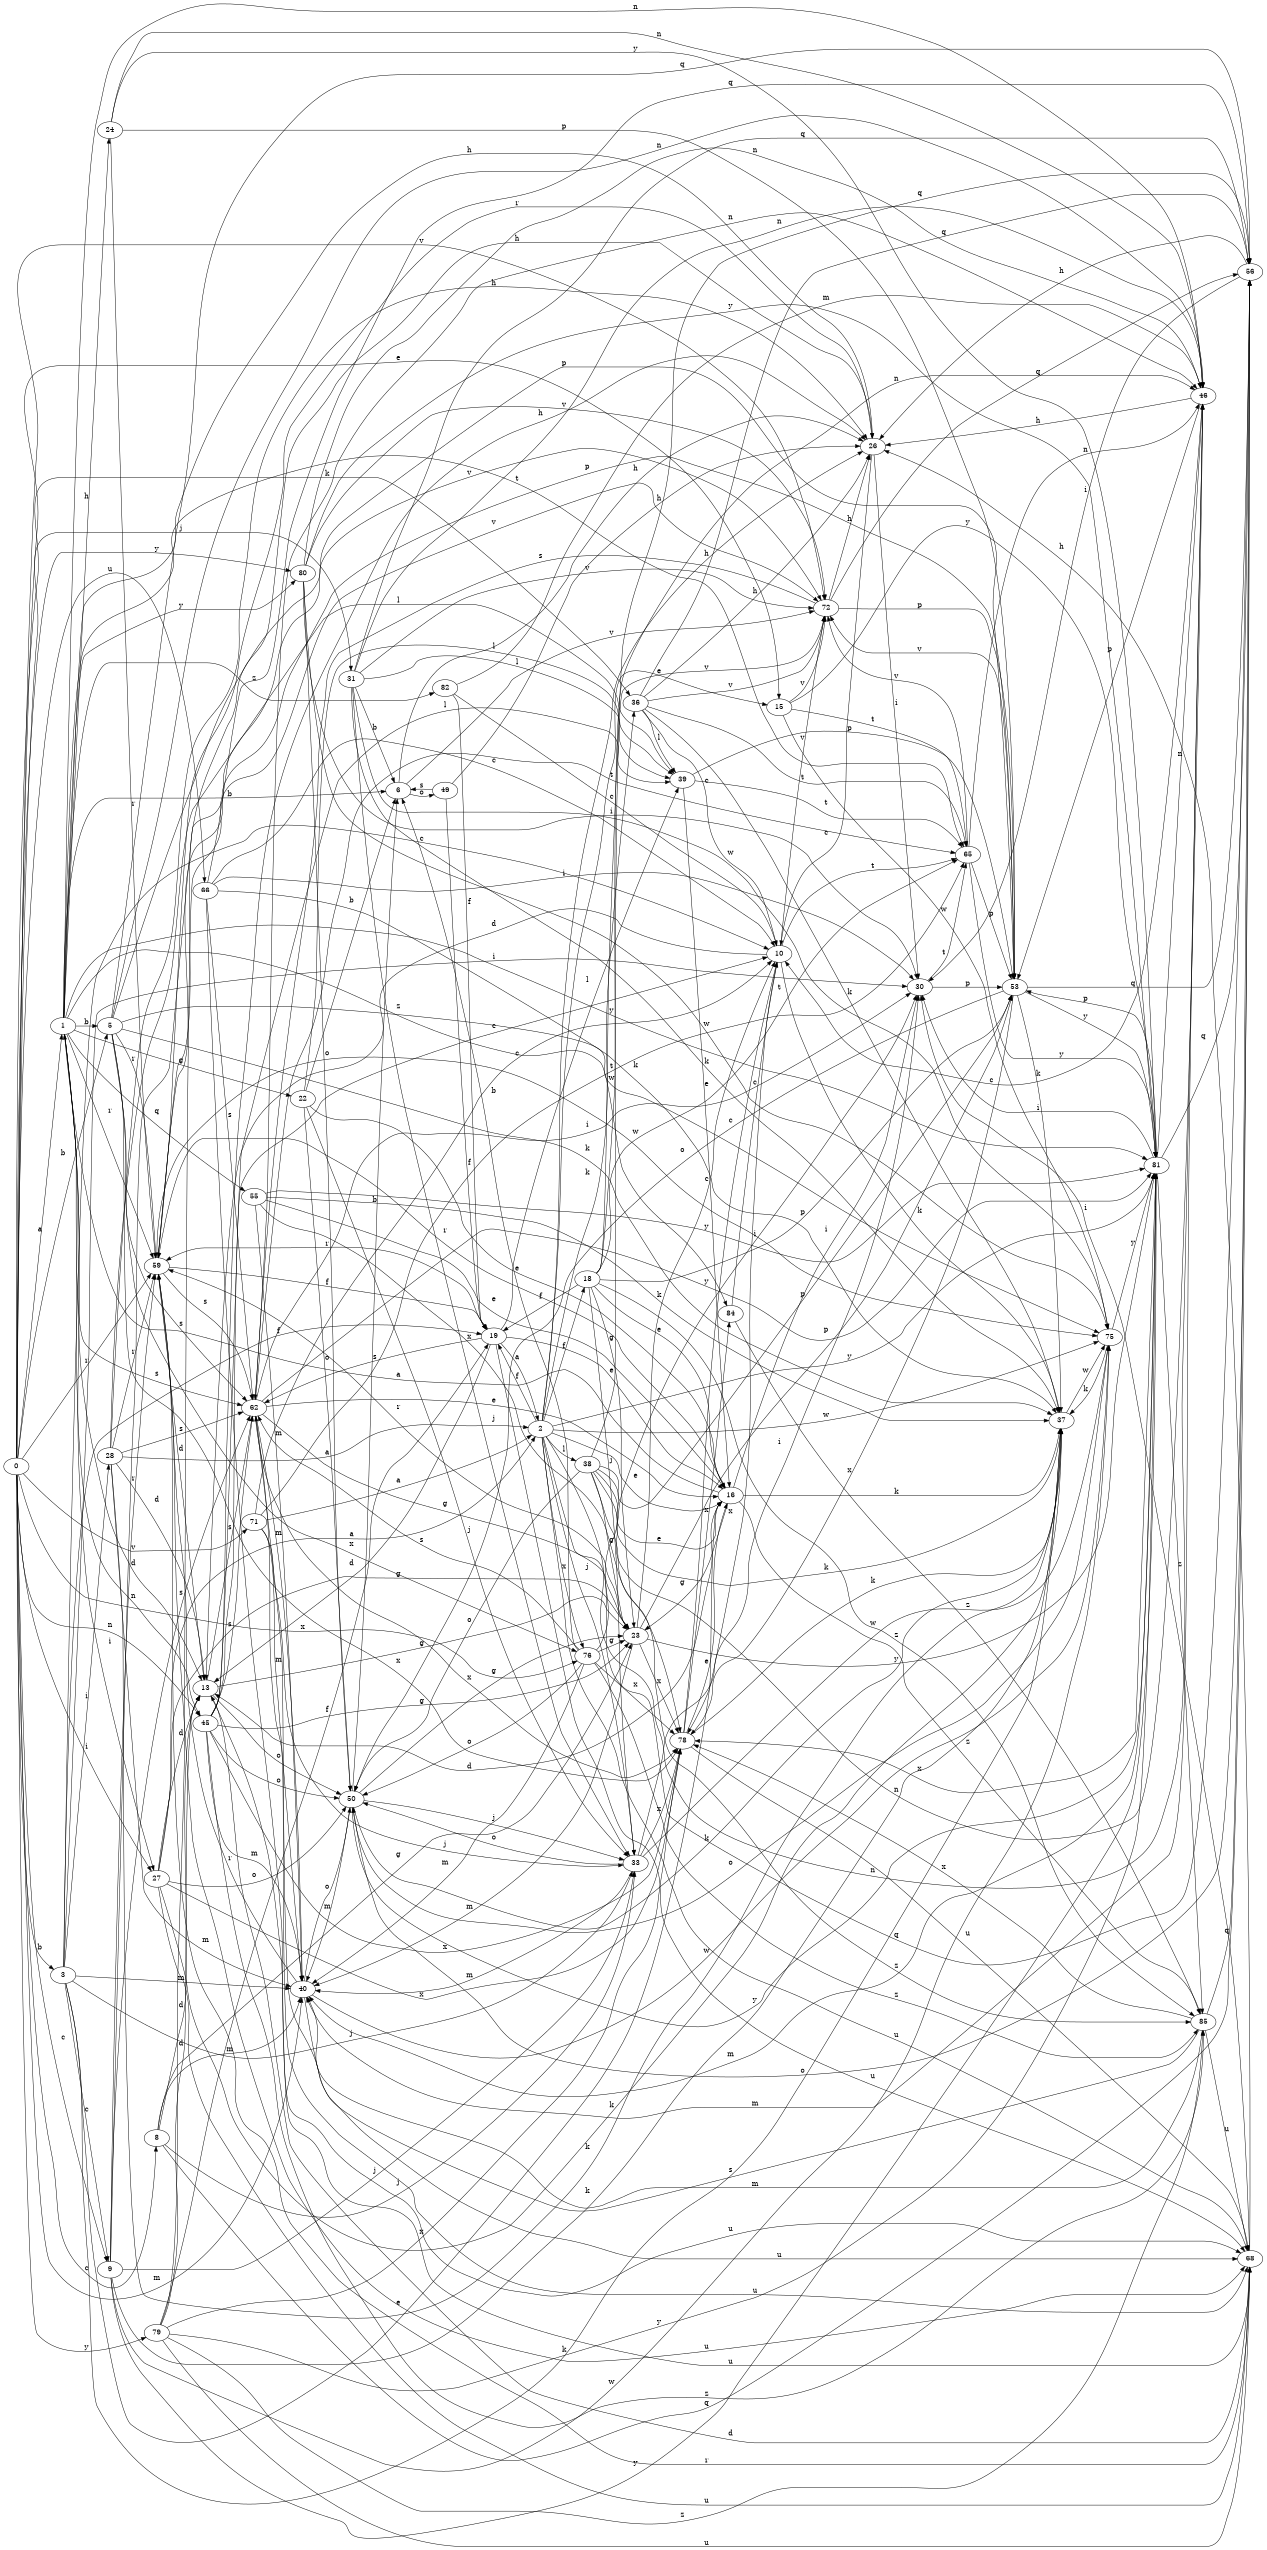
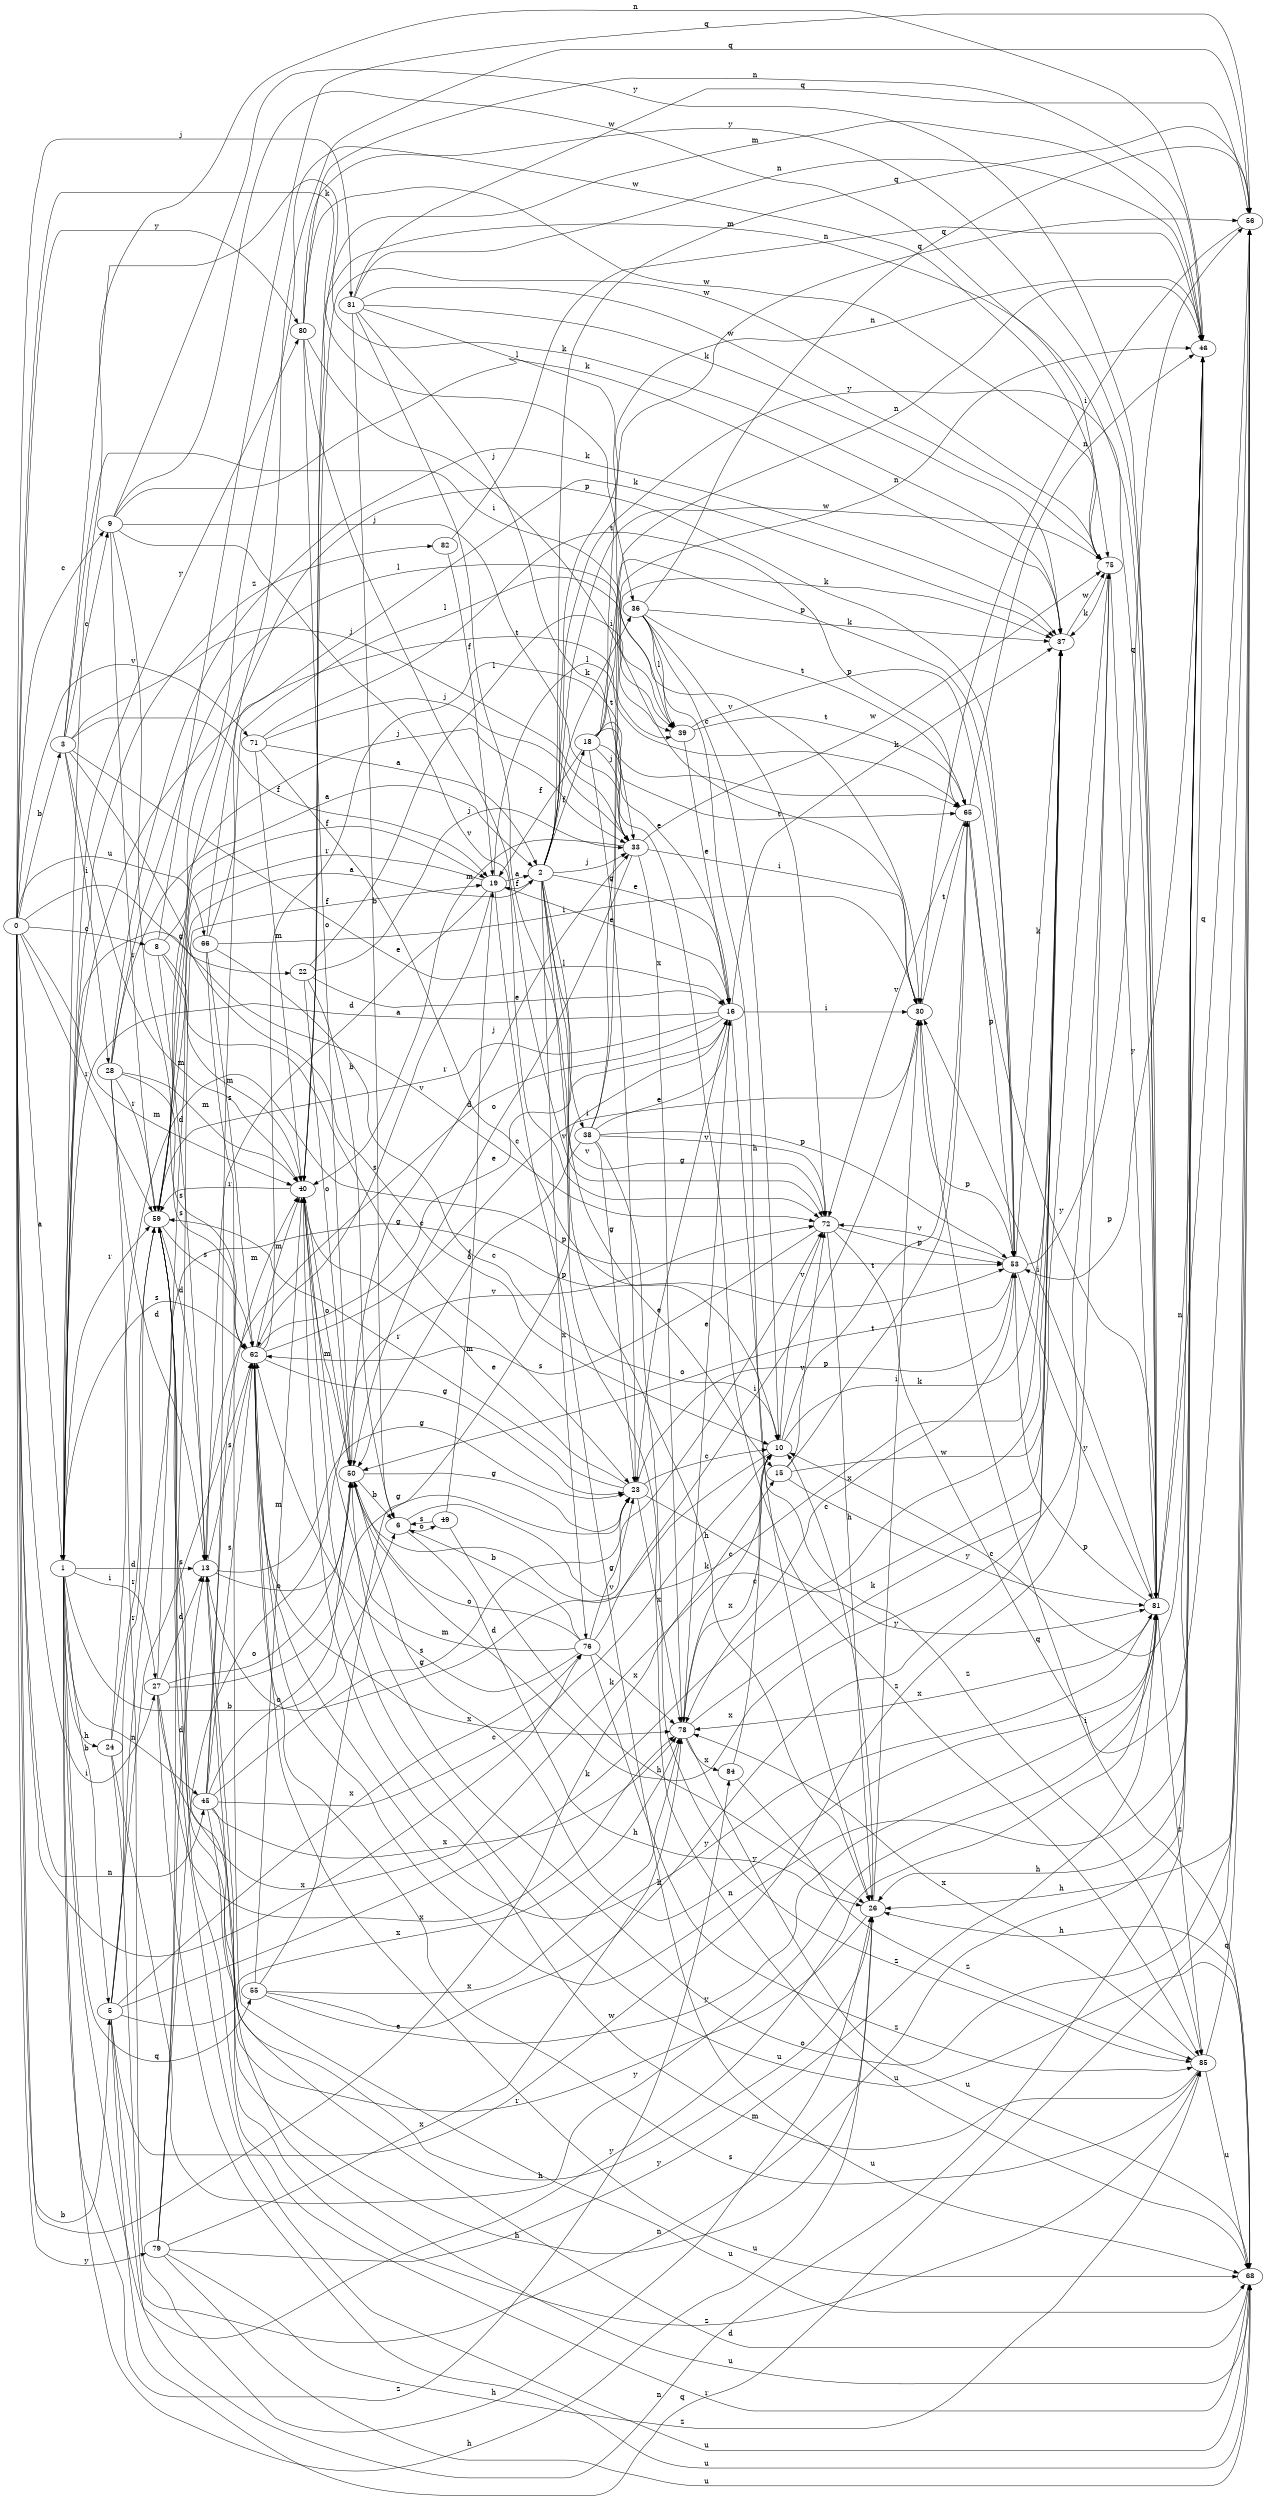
edge "82" -> "46": label "m" -> "n"
edge "82" -> "10": removed, label "c"
edge "75" -> "50": label "o" -> "x"
